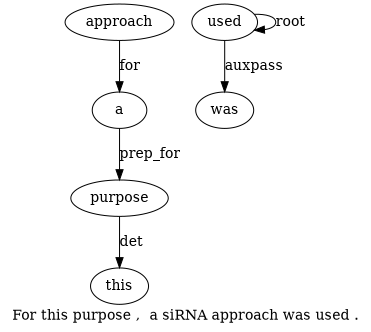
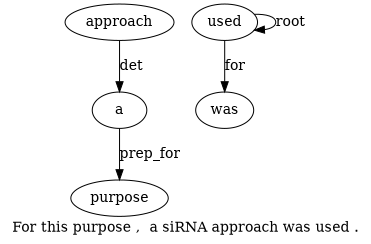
edge "approach" -> "a": label "for" -> "det"
edge "used" -> "was": label "auxpass" -> "for"
node "this": removed
